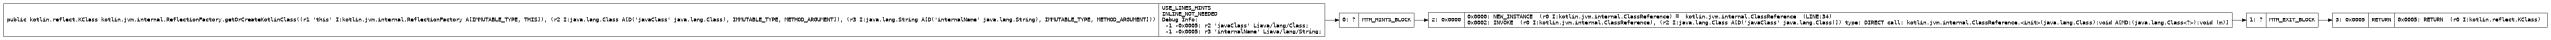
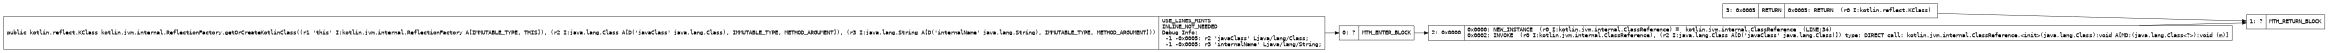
node "0: ?": text "MTH_HINTS_BLOCK" -> "MTH_ENTER_BLOCK"
node "1: ?": text "MTH_EXIT_BLOCK" -> "MTH_RETURN_BLOCK"
edge "1: ?" -> "3: 0x0005": reversed
